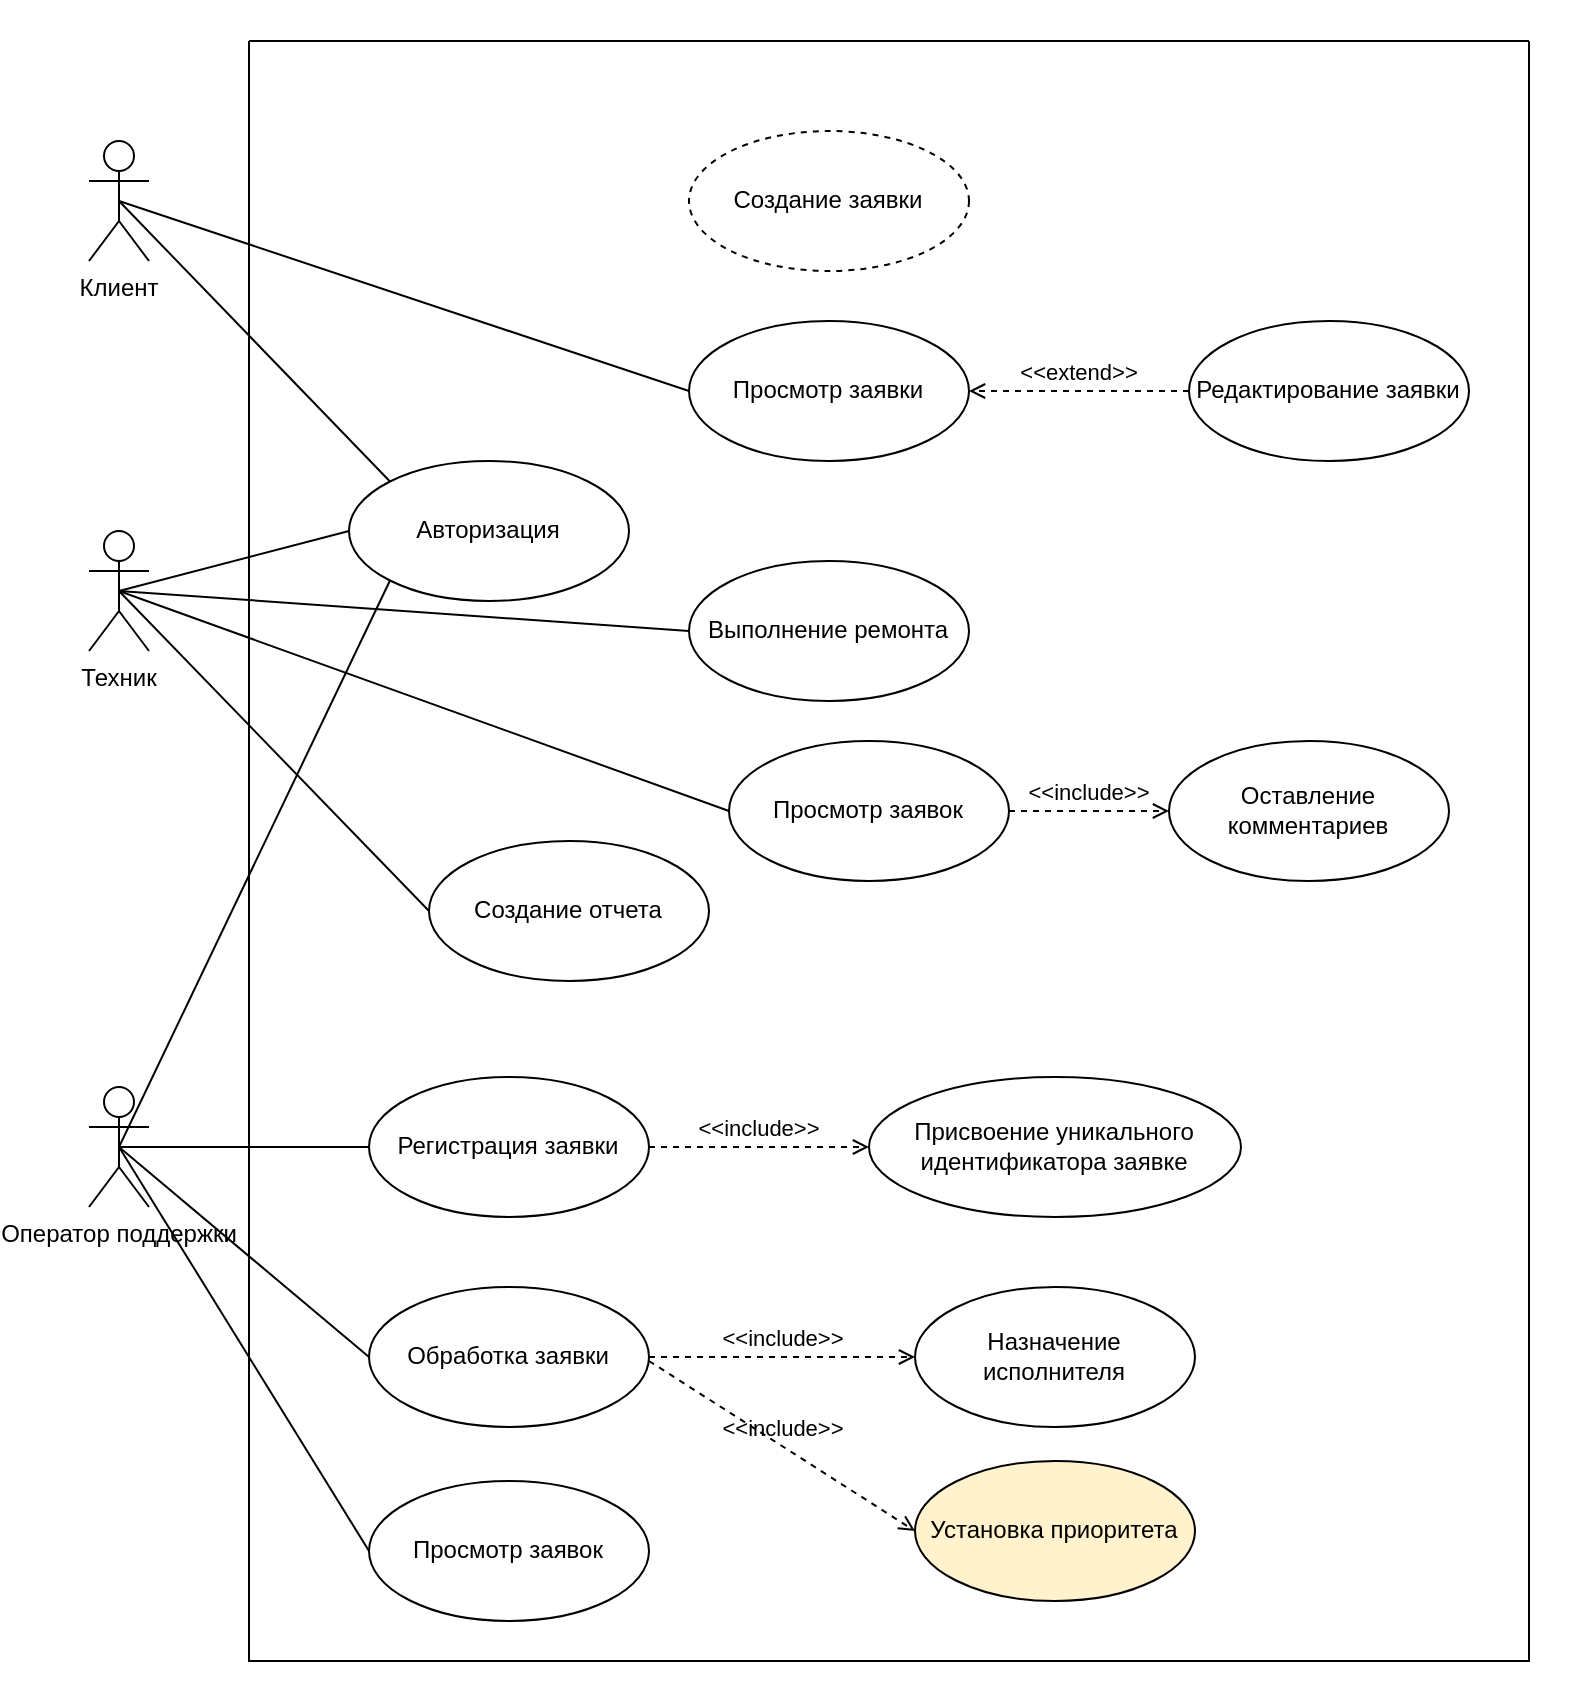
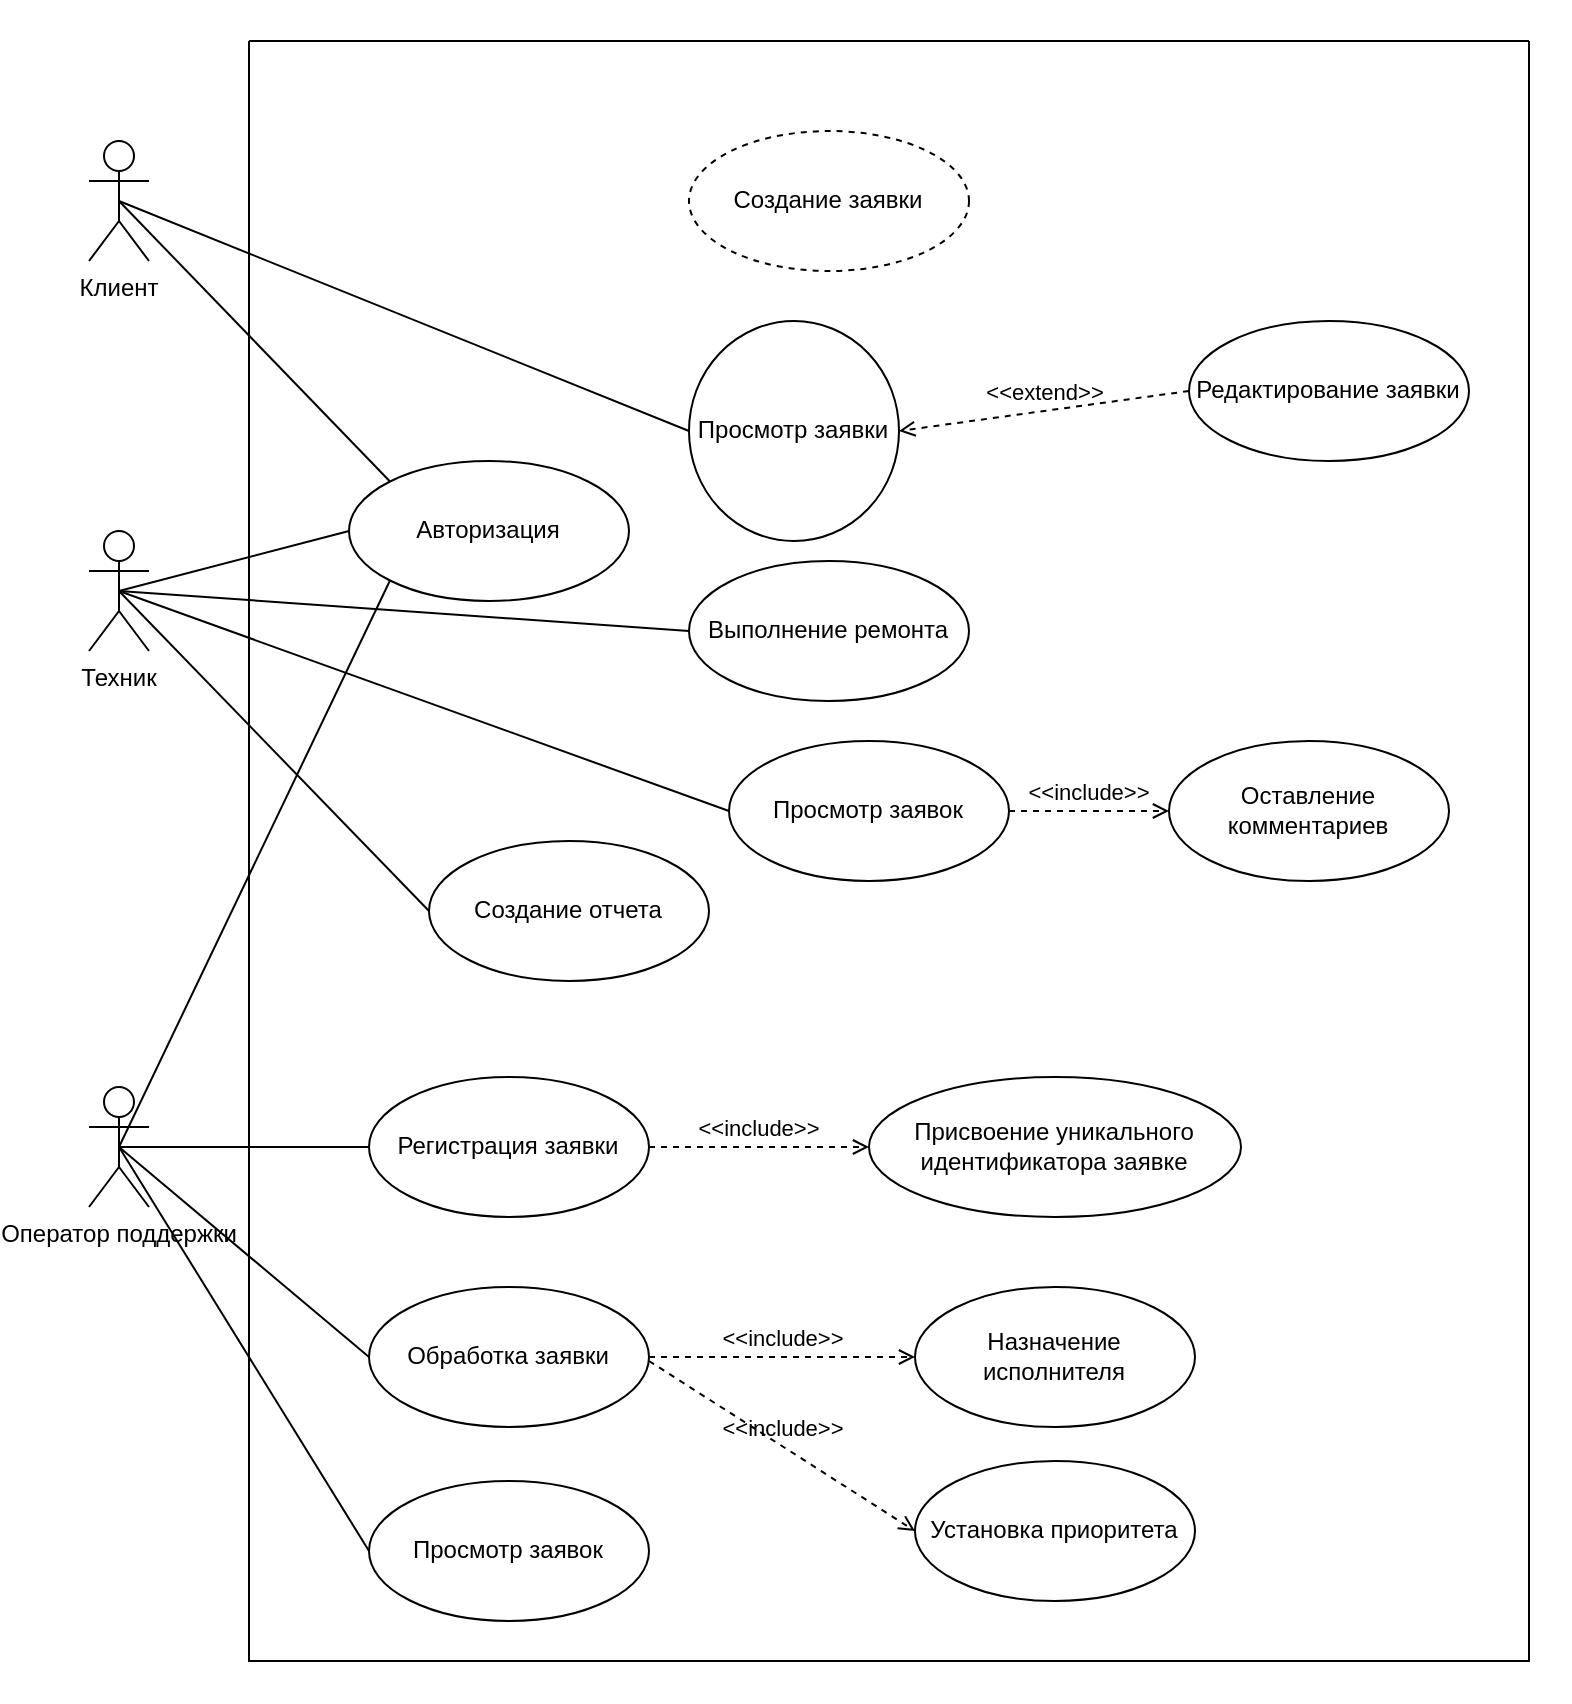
node "Просмотр заявки": size 280x140 -> 210x220
node "Установка приоритета": fillcolor #fff2cc -> #ffffff
